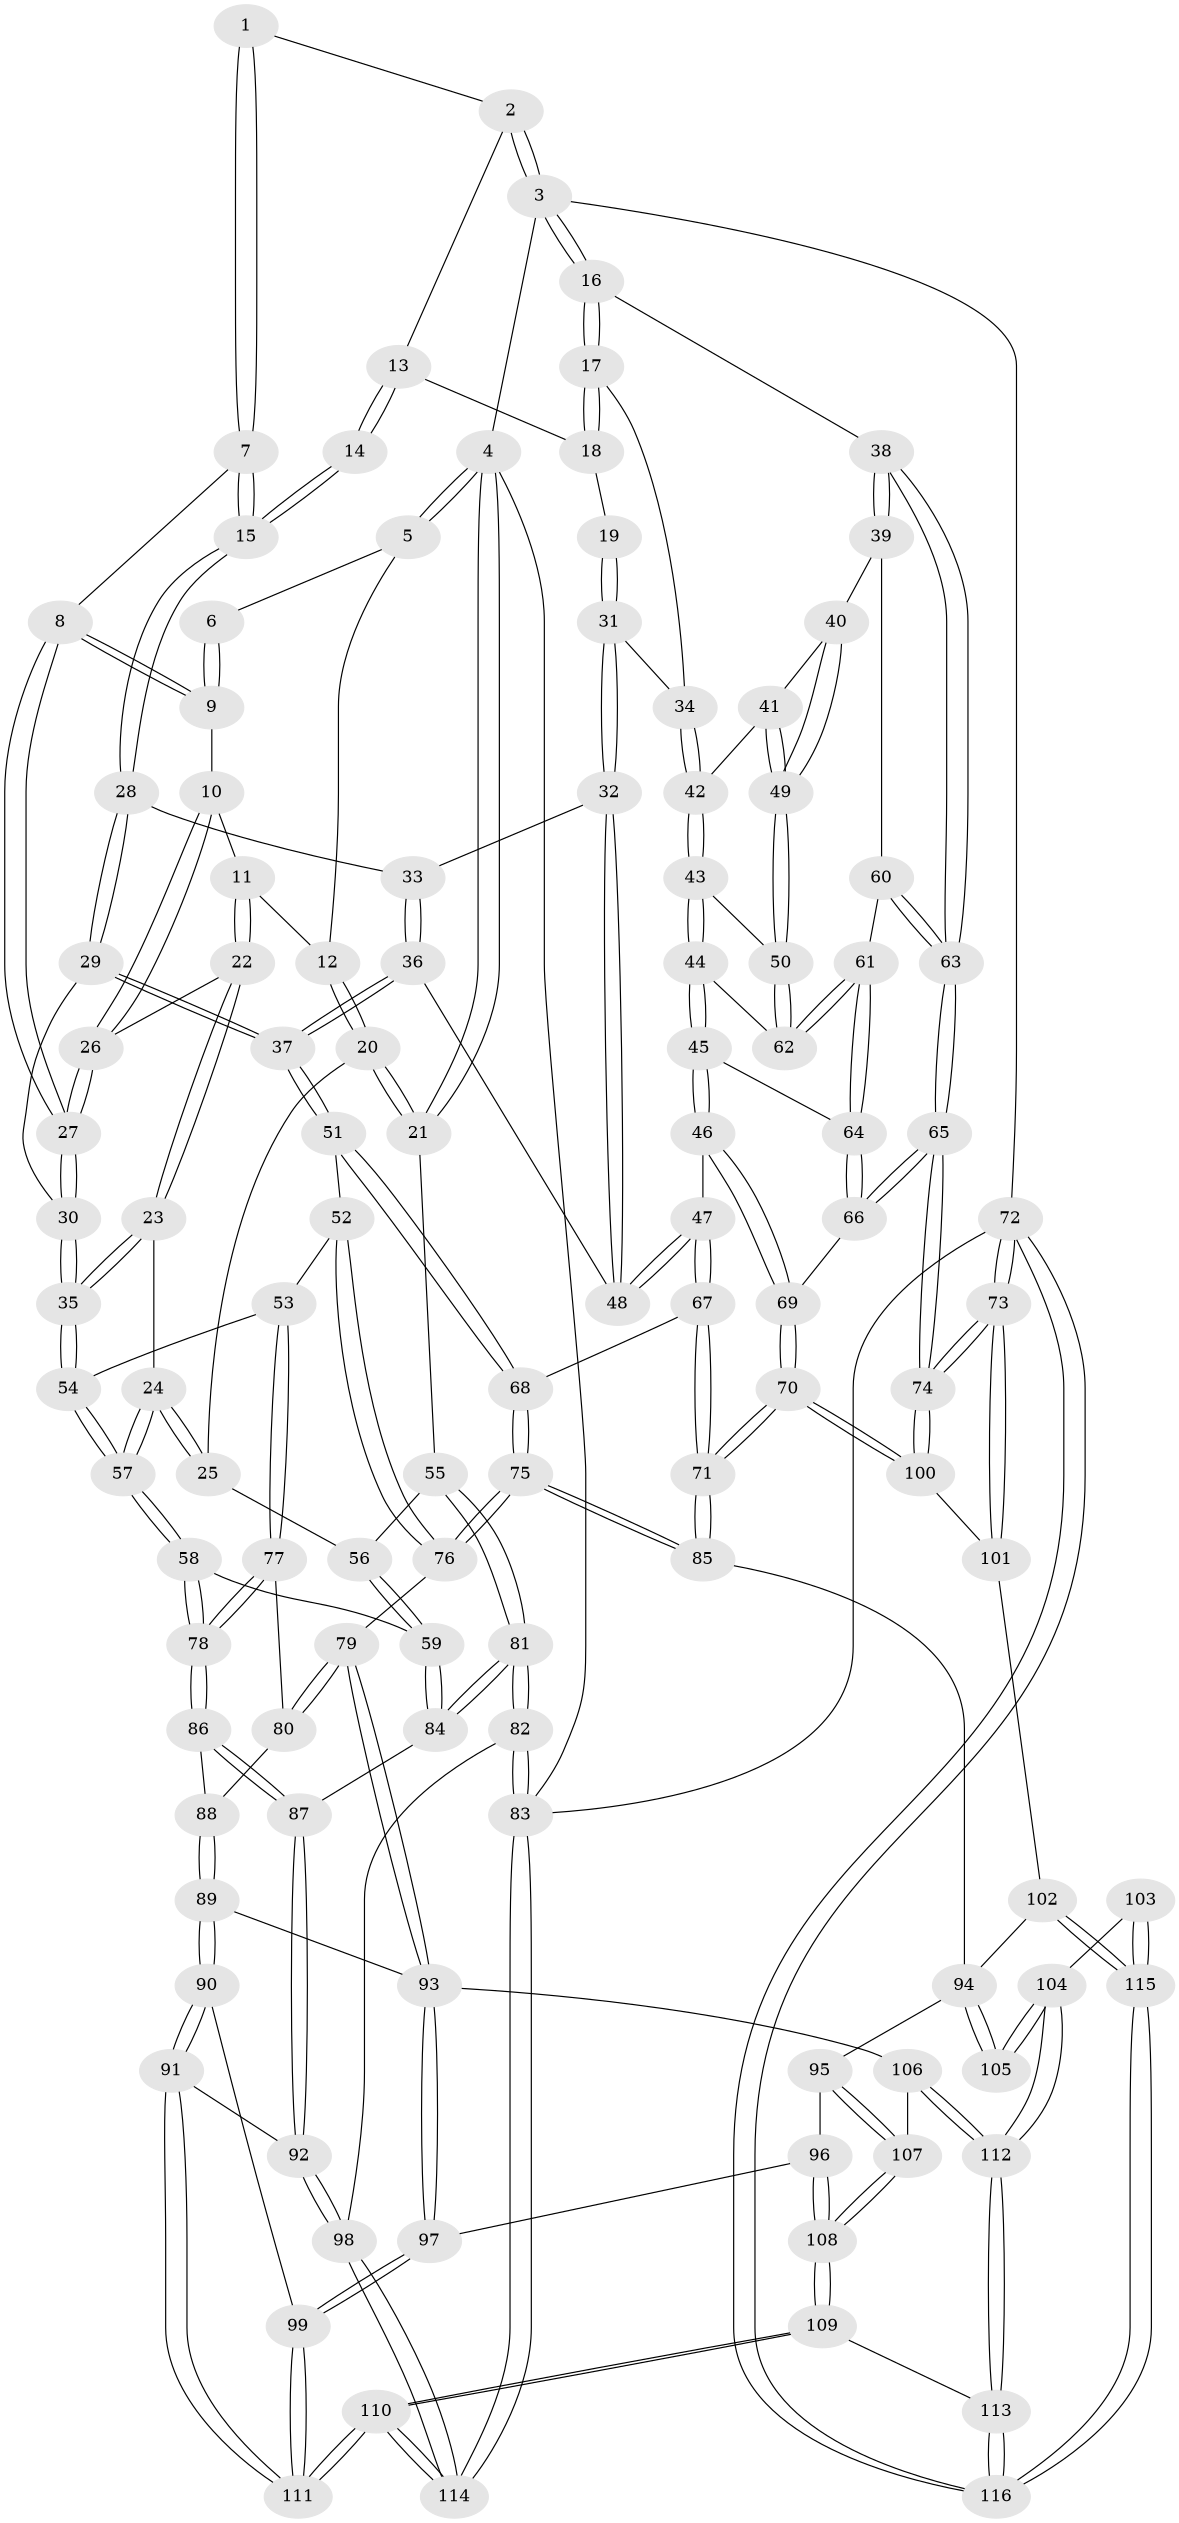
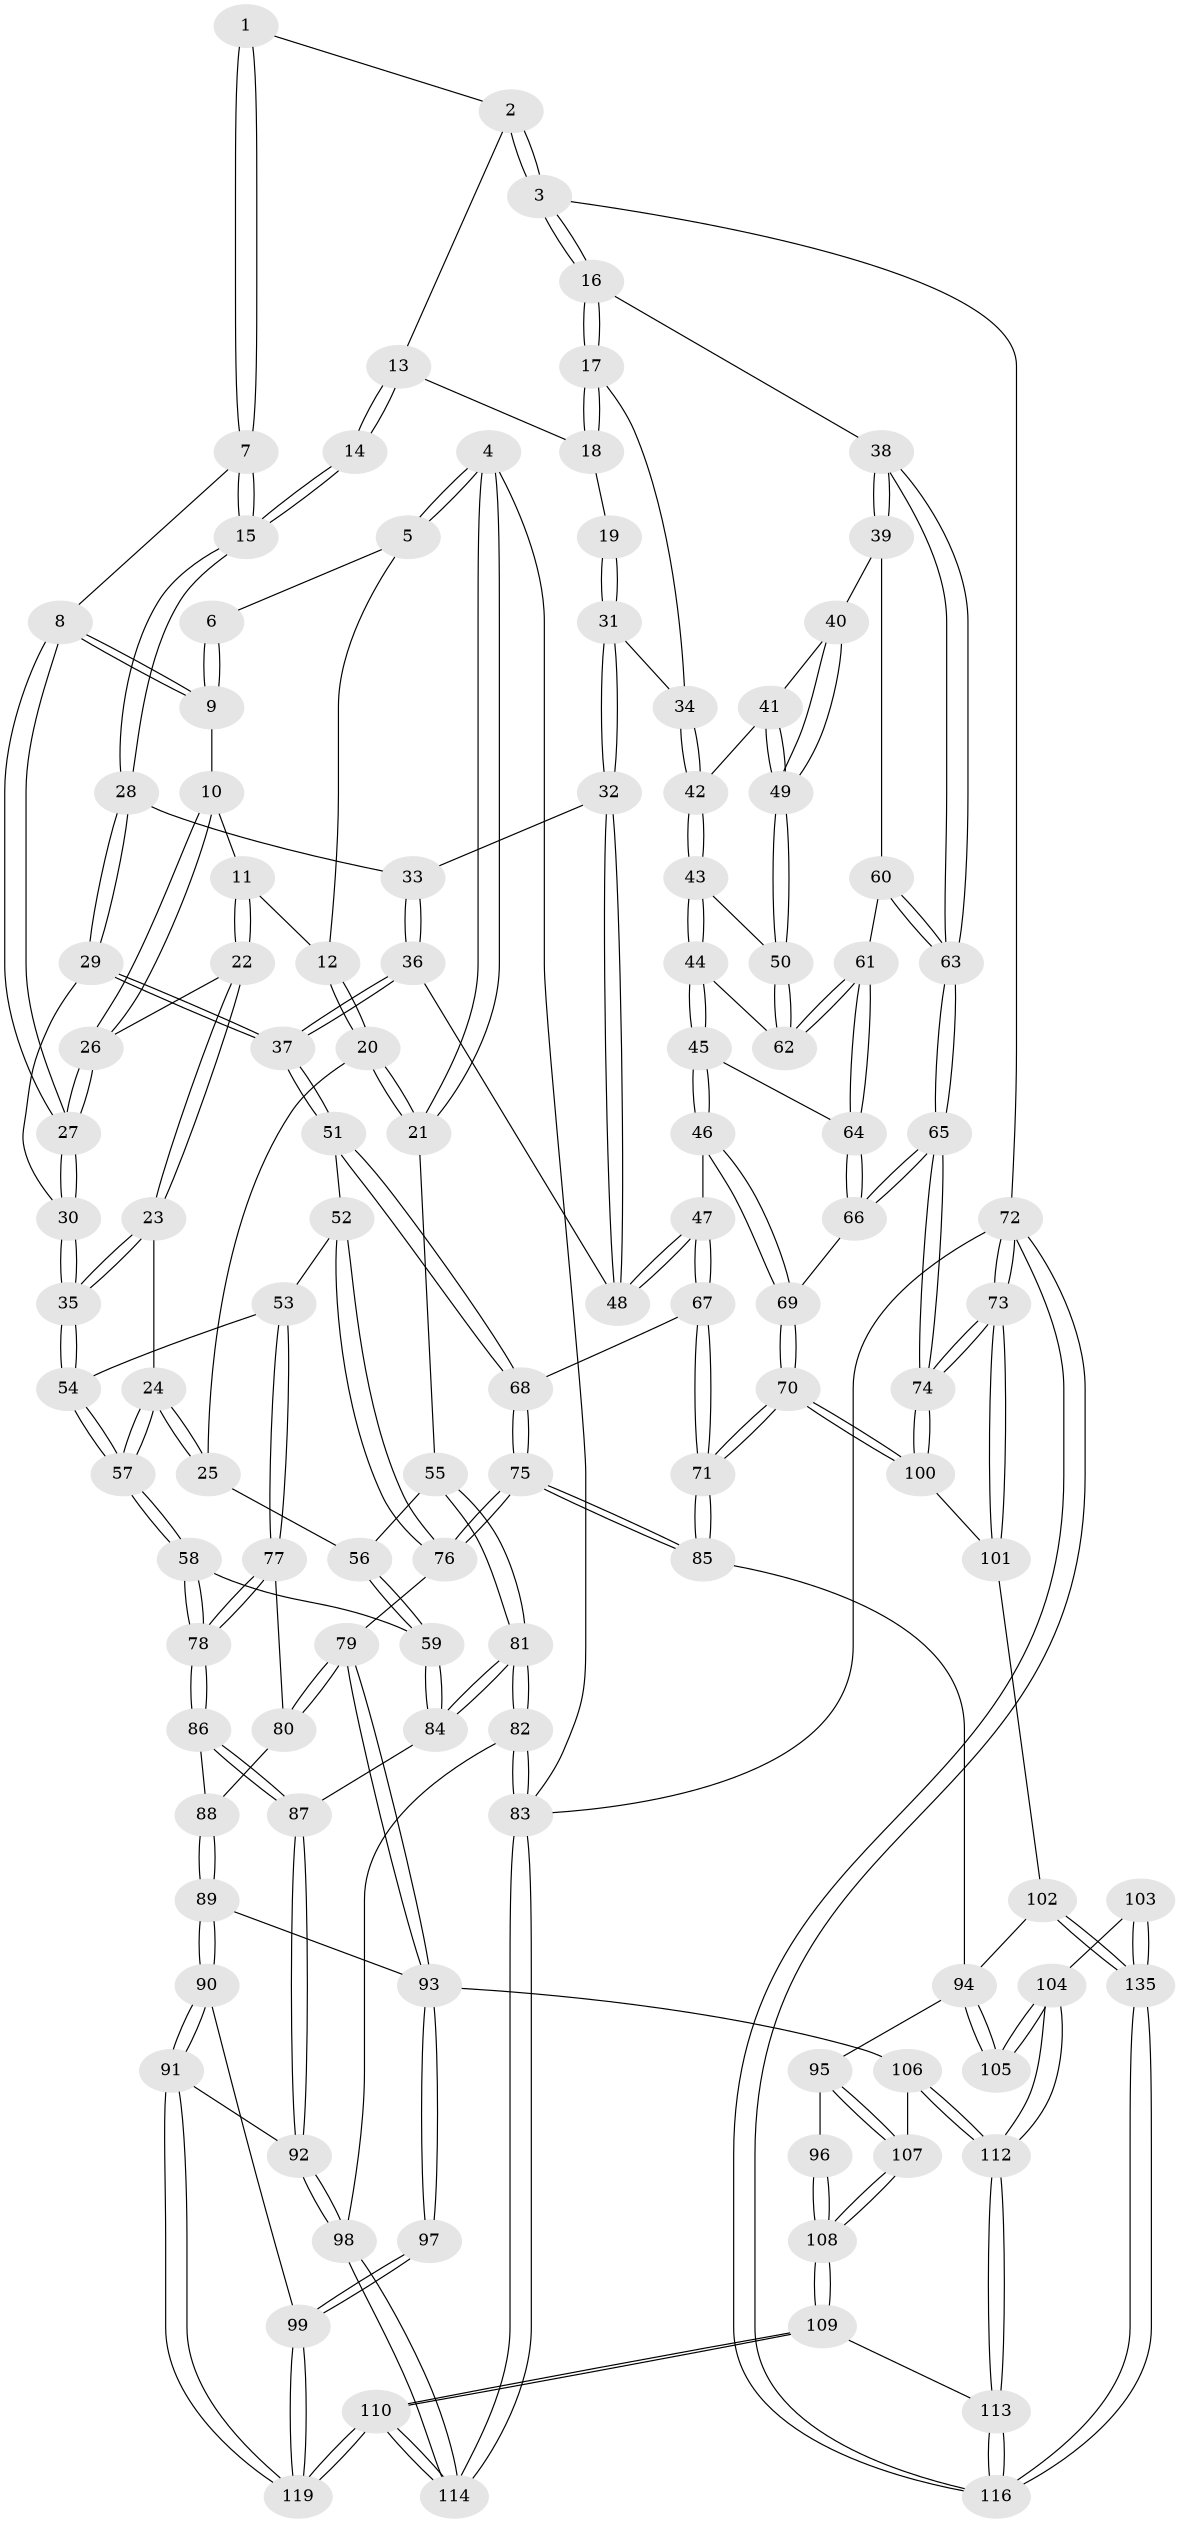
edge "3" -- "4": removed
node "115": label "115" -> "135"
edge "96" -- "97": removed
node "111": label "111" -> "119"
